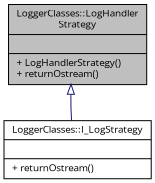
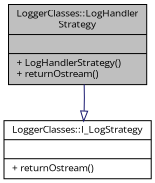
edge "LoggerClasses::I_LogStrategy" -> "LoggerClasses::LogHandler": reversed
